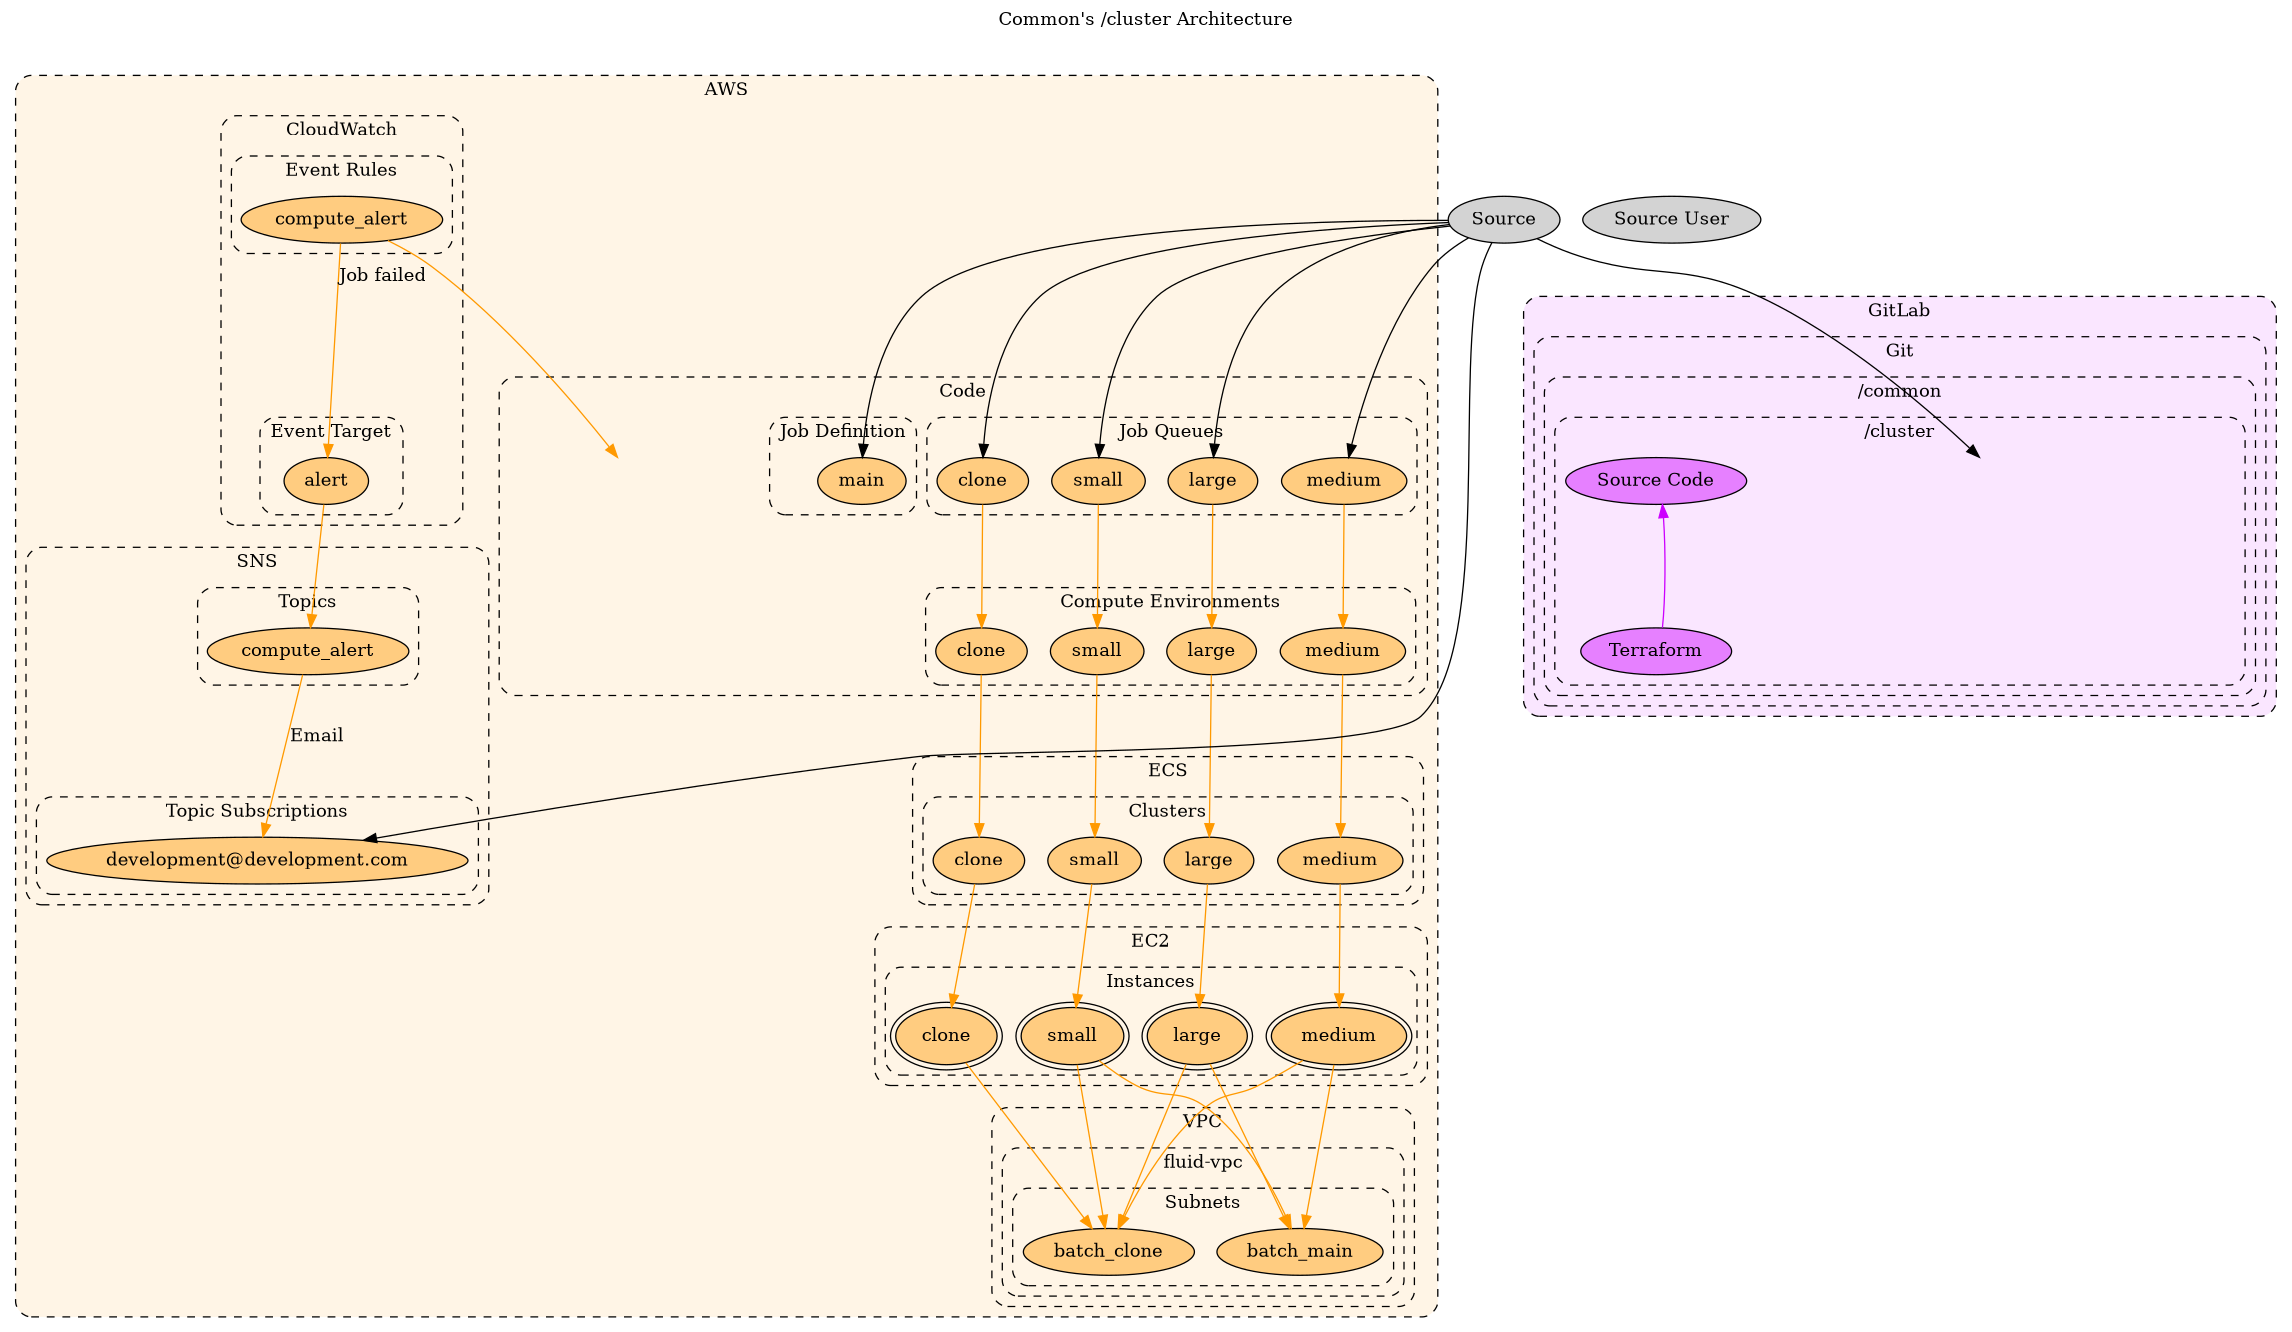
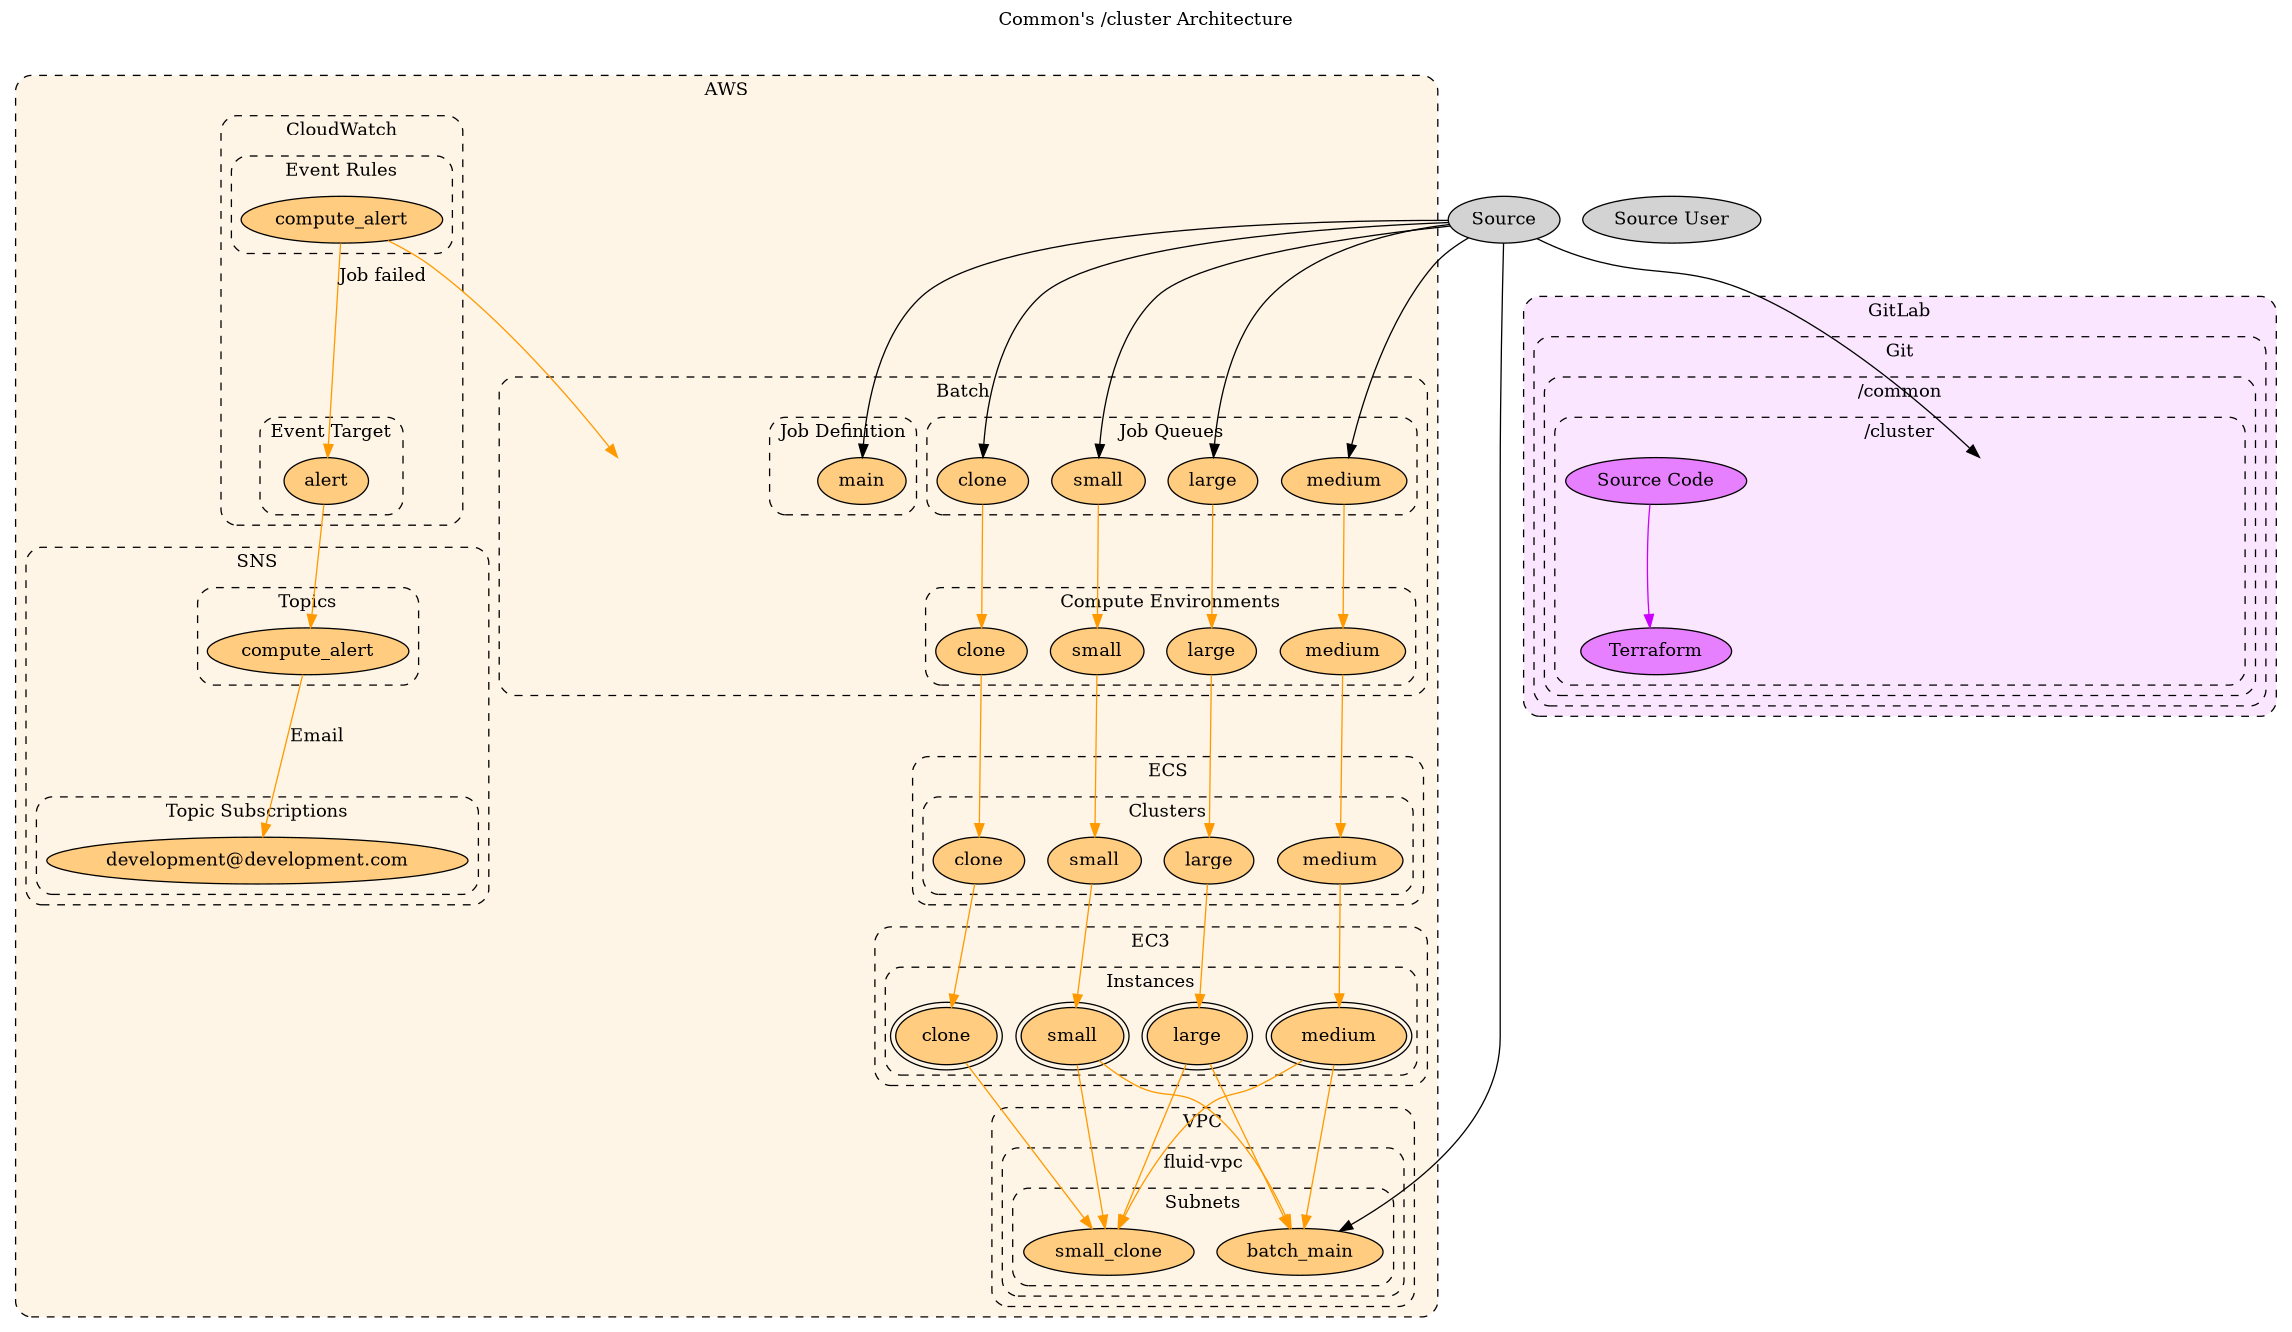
cluster "Code": label "Code" -> "Batch"
edge "Terraform" -> "Source Code": reversed
edge "Source" -> "development@development.com": now "Source" -> "batch_main"
cluster "EC2": label "EC2" -> "EC3"
node "batch_clone": label "batch_clone" -> "small_clone"
